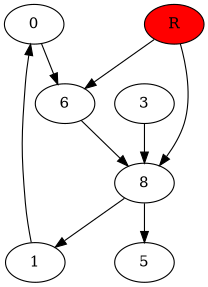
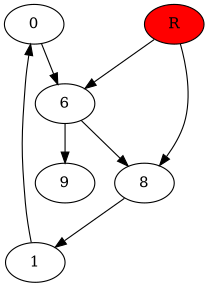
node "3": removed
node "9": added
node "5": removed
